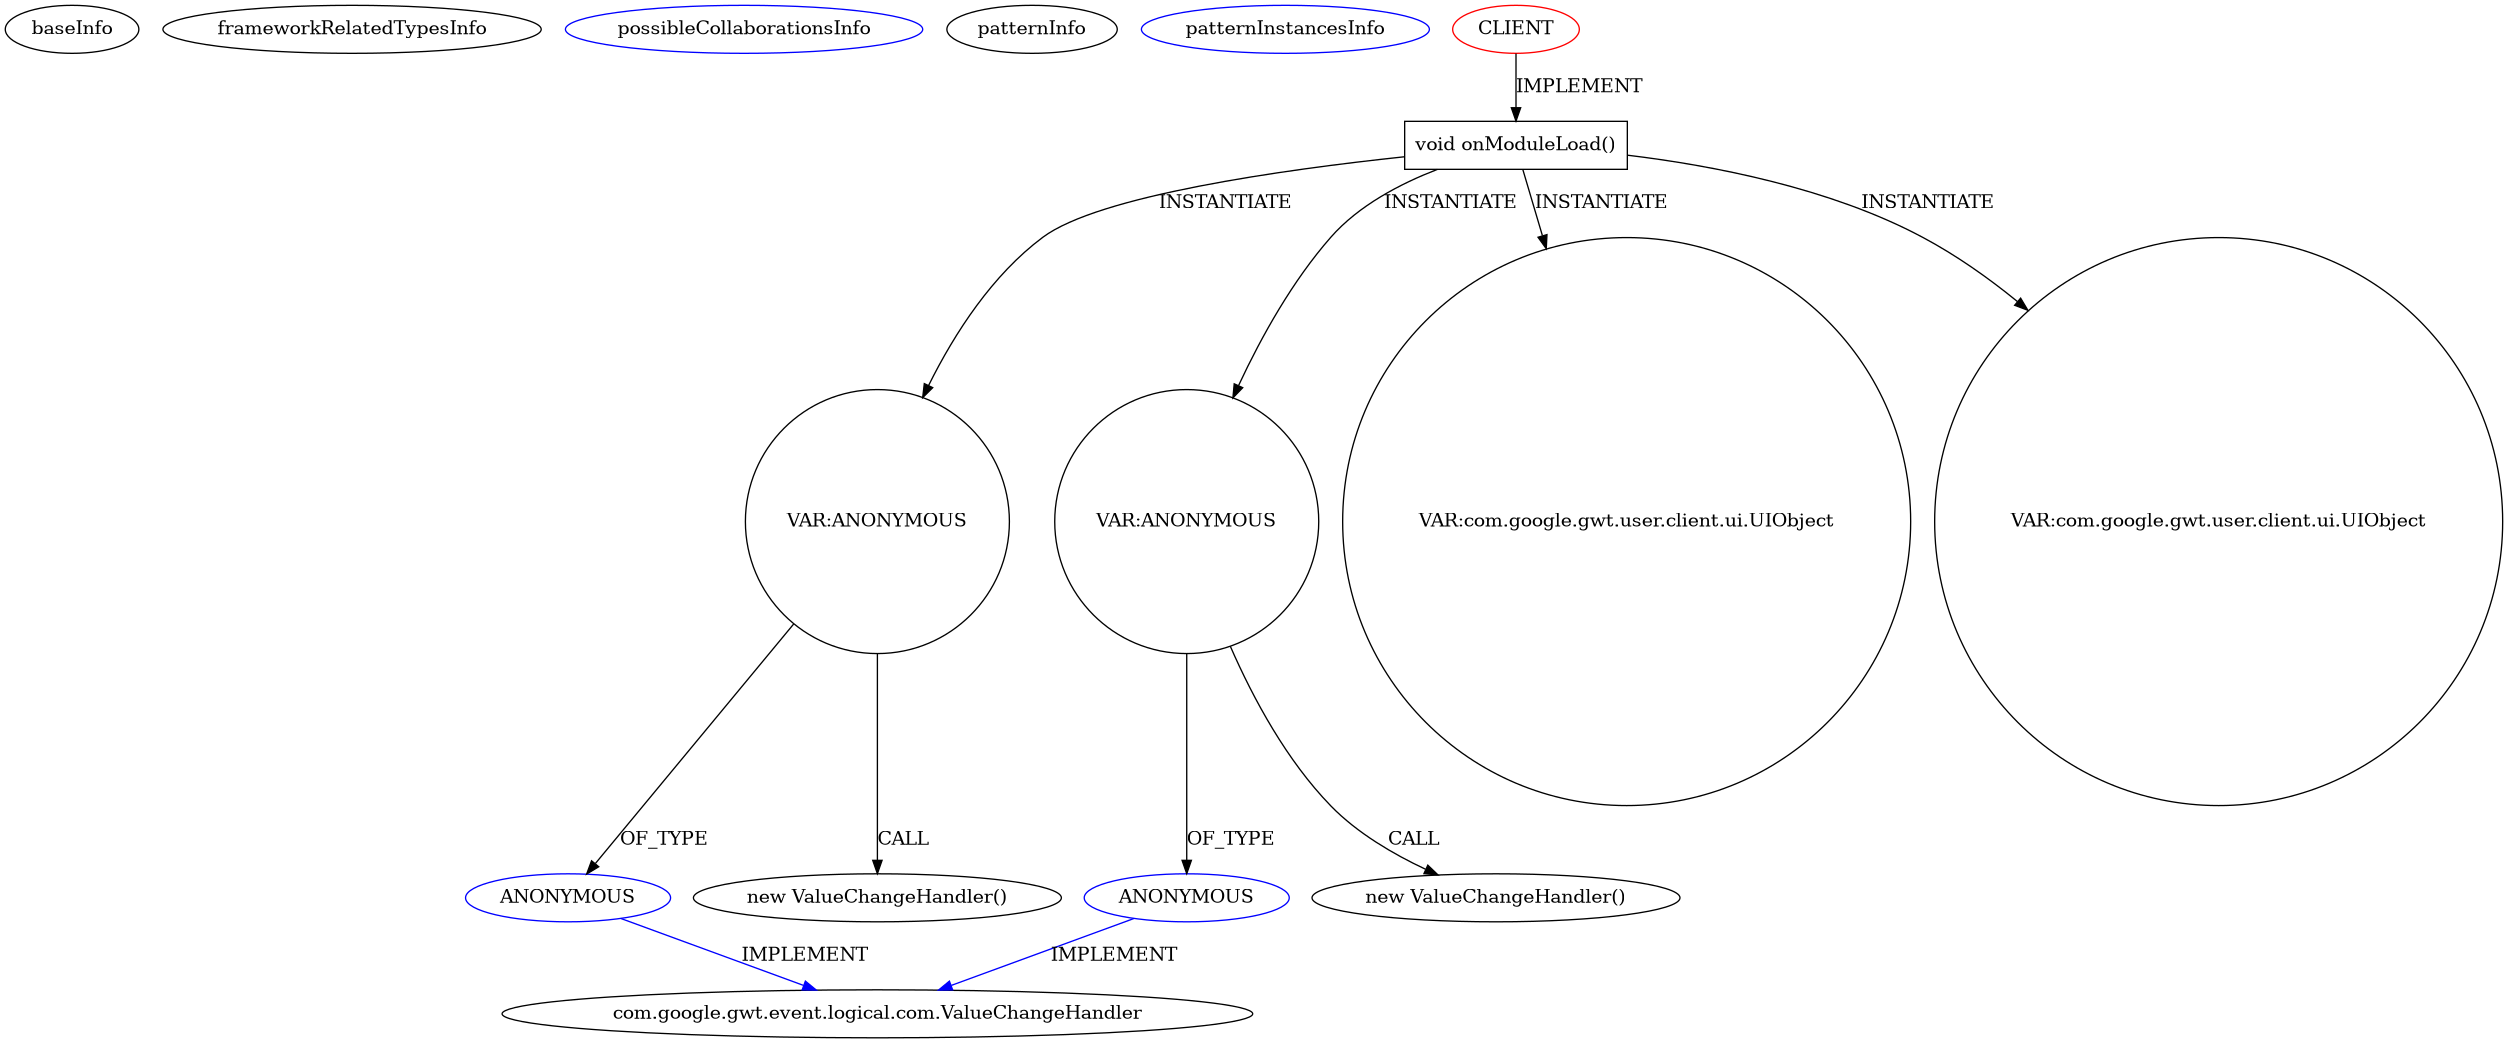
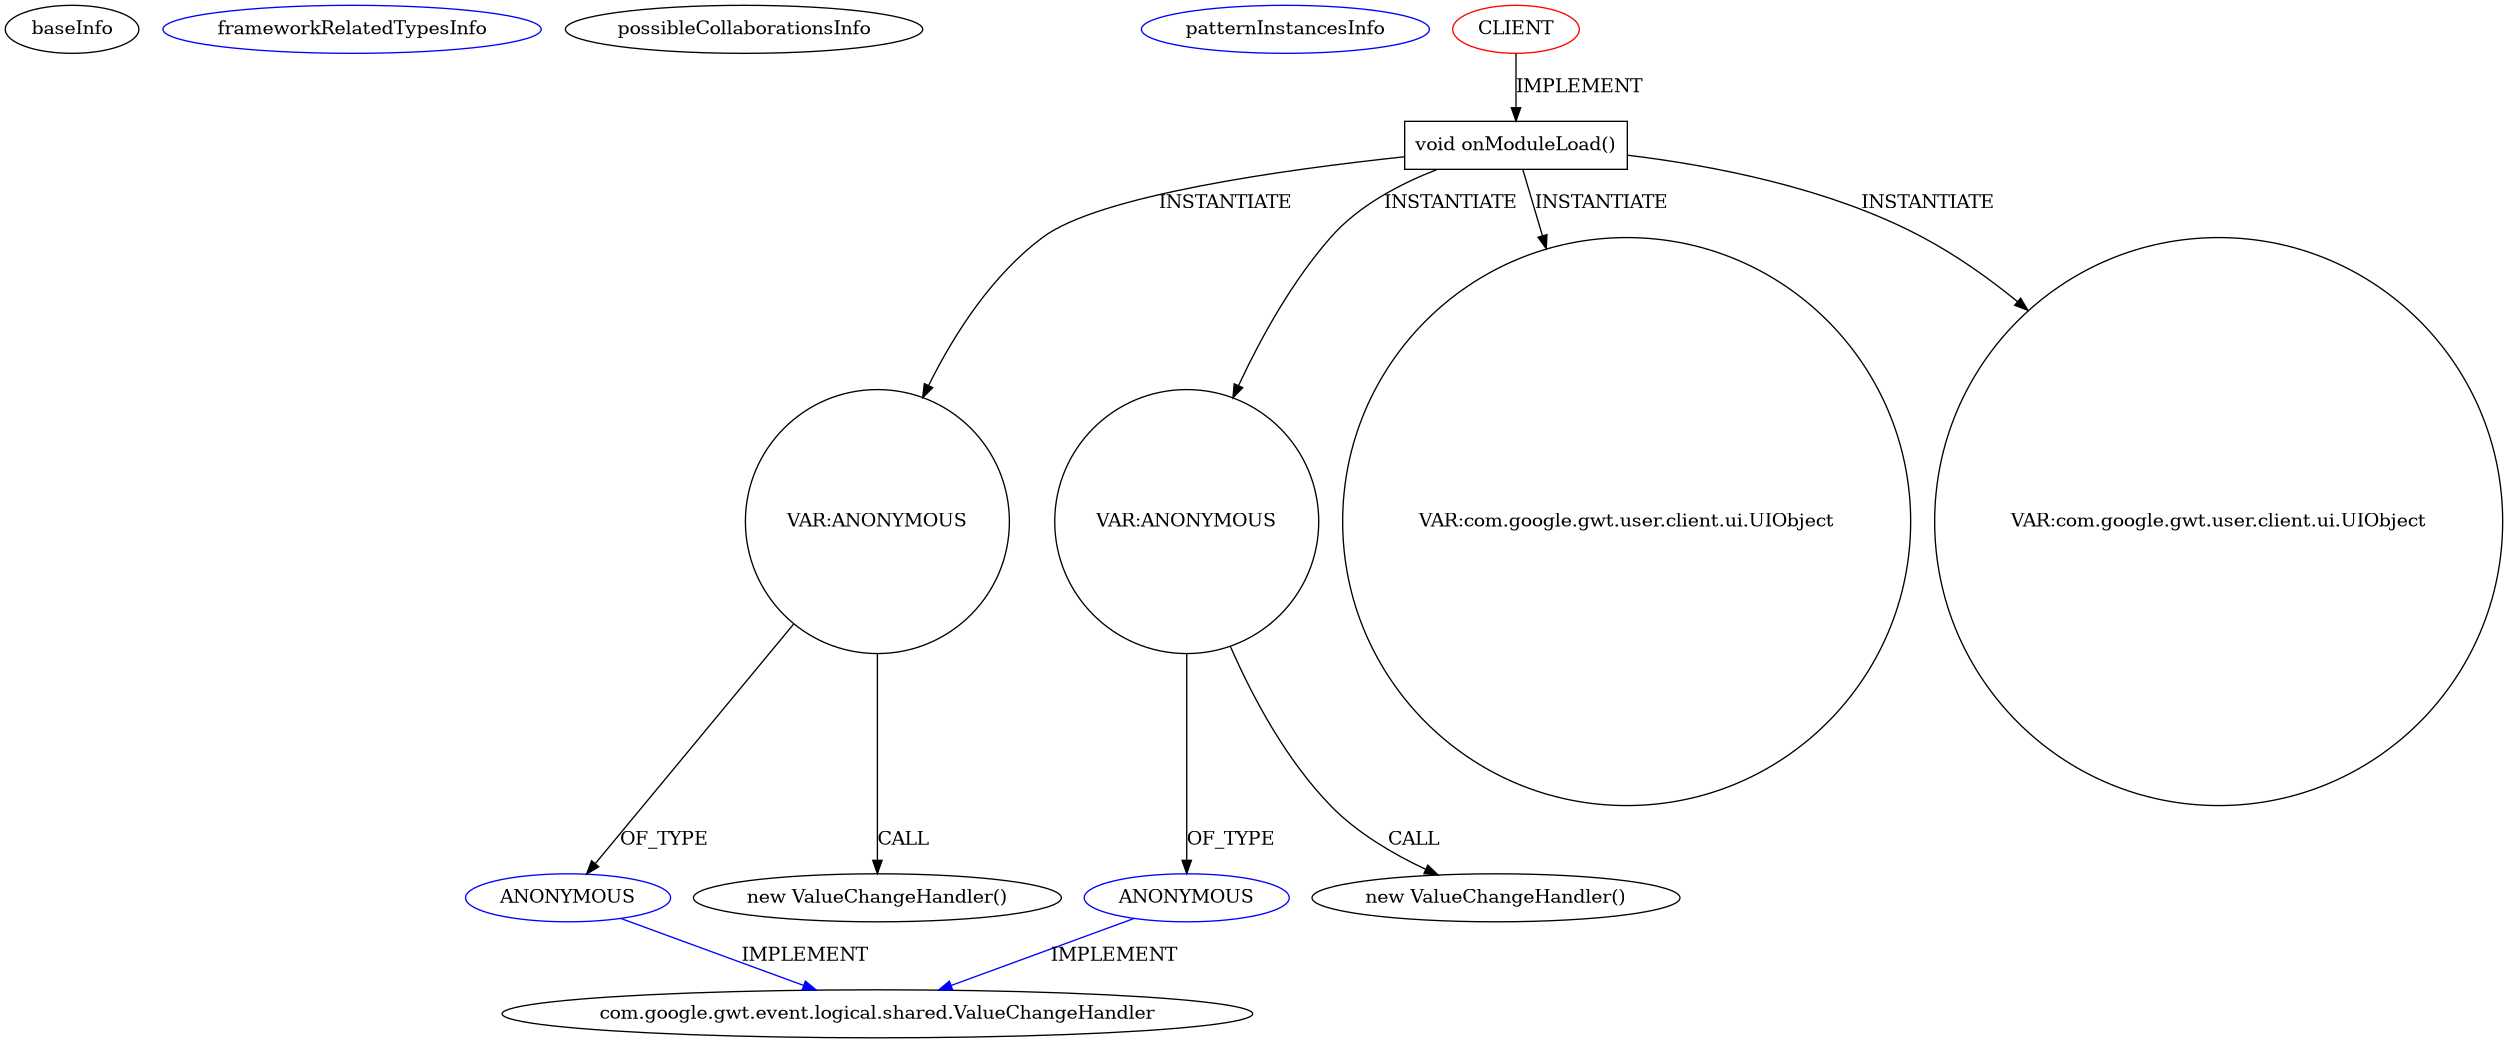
node "frameworkRelatedTypesInfo": color black -> blue
node "possibleCollaborationsInfo": color blue -> black
node "patternInfo": removed
node "com.google.gwt.event.logical.com.ValueChangeHandler": label "com.google.gwt.event.logical.com.ValueChangeHandler" -> "com.google.gwt.event.logical.shared.ValueChangeHandler"
